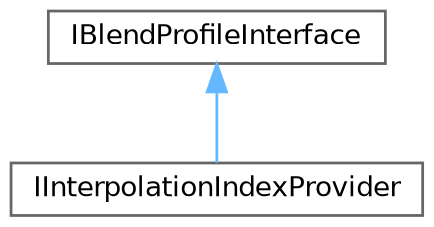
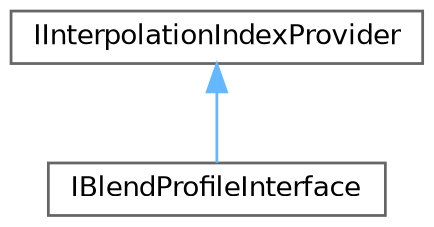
edge "IInterpolationIndexProvider" -> "IBlendProfileInterface": reversed
